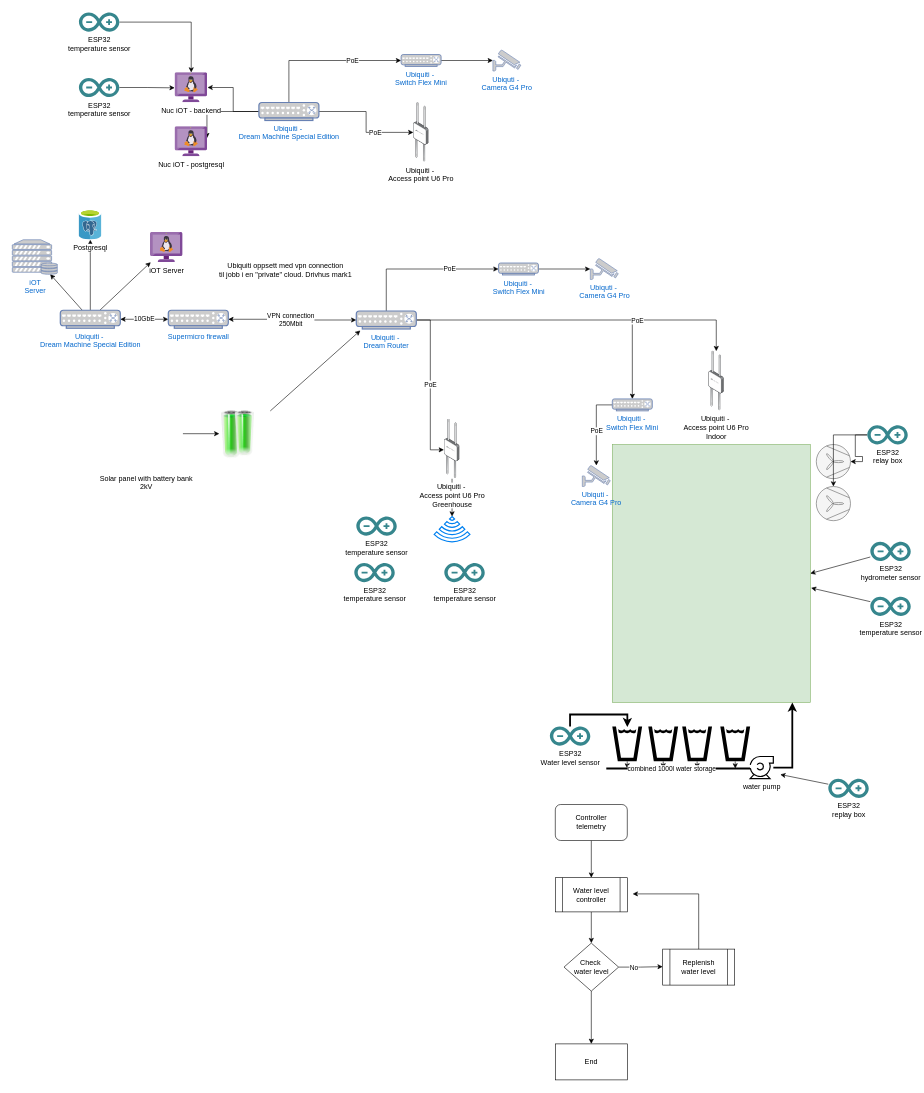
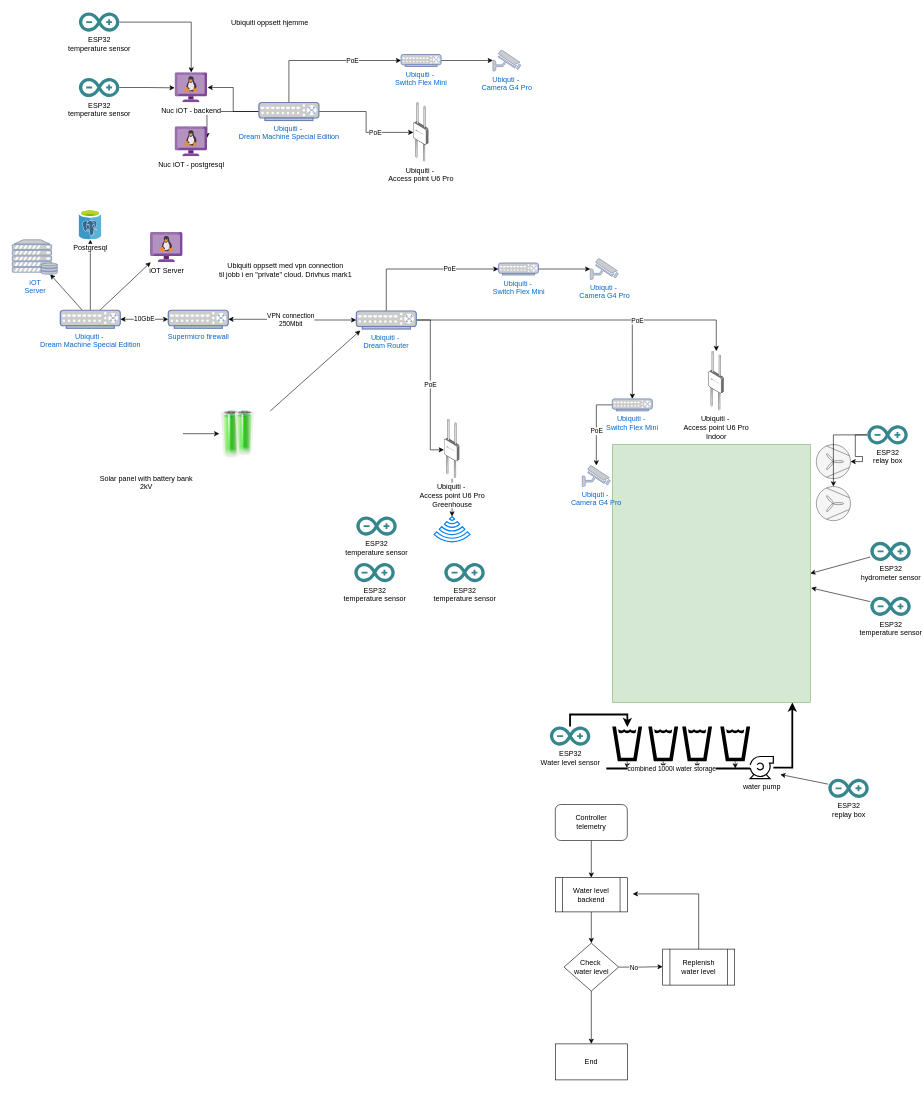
node "Ubiquiti oppsett hjemme": added
node "Water level controller": label "Water level controller" -> "Water level backend"
